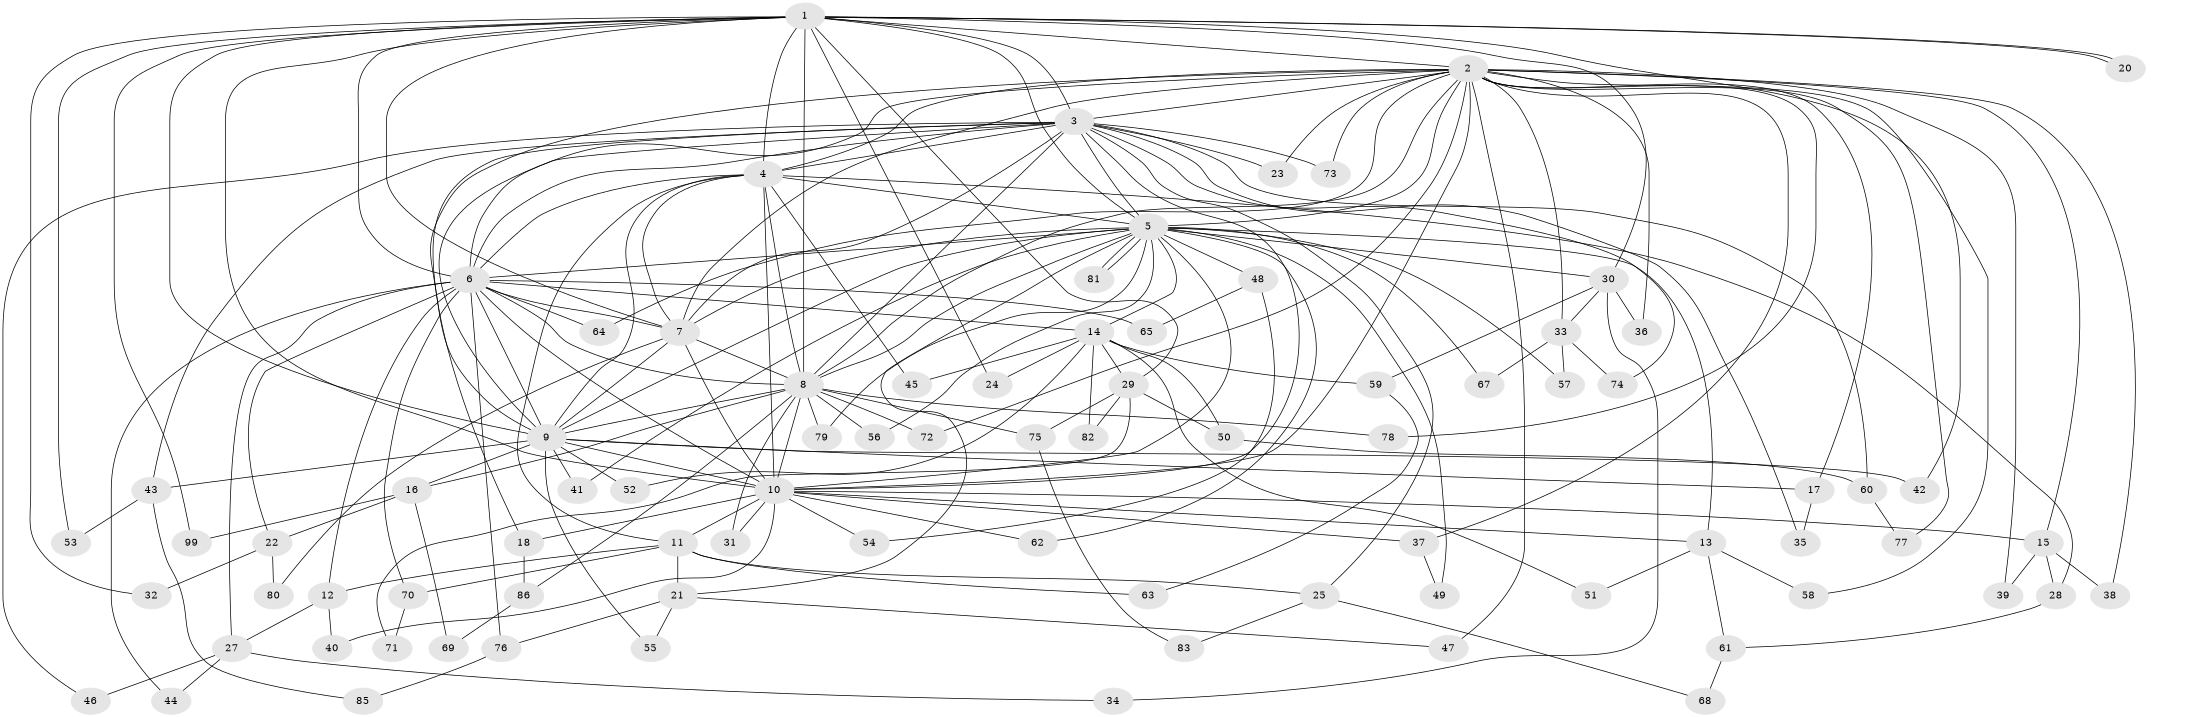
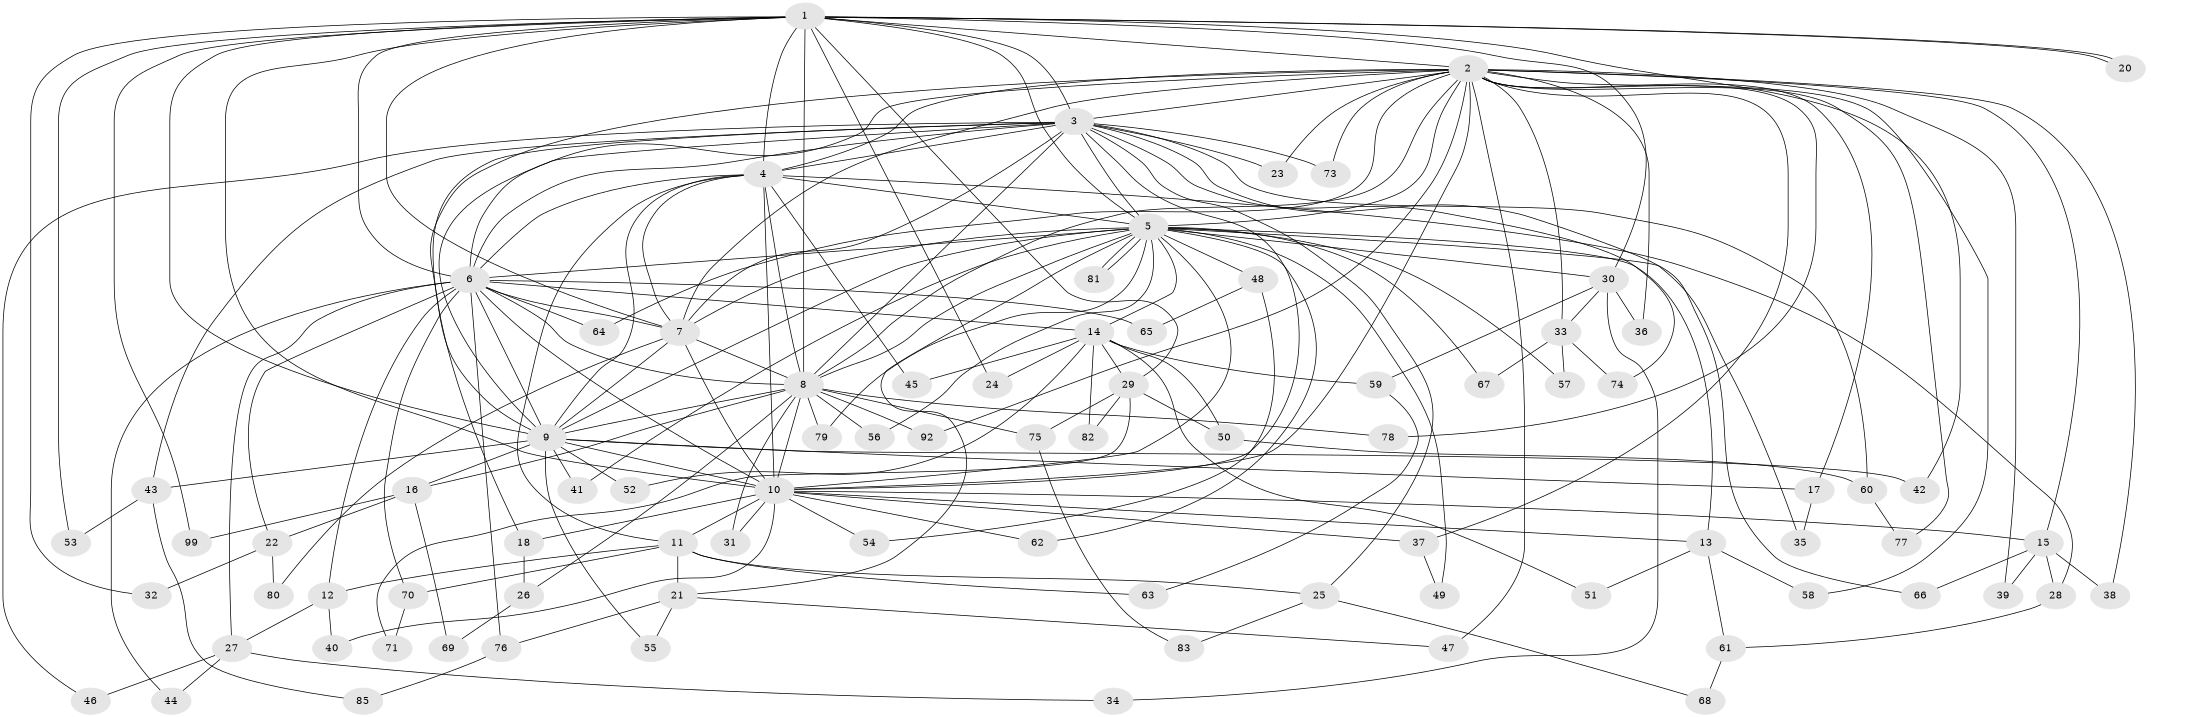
node "72": label "72" -> "92"
node "86": label "86" -> "26"
node "66": added
